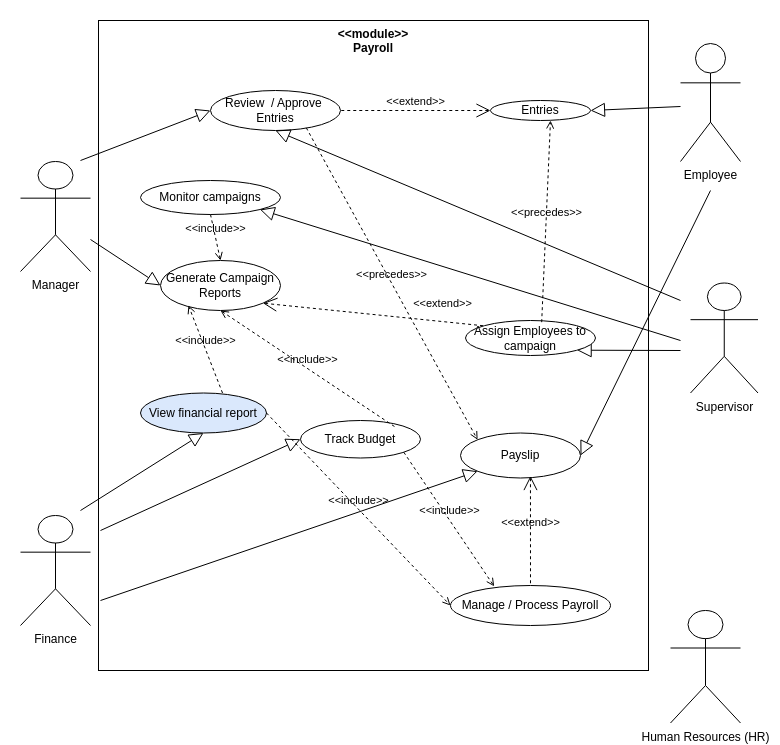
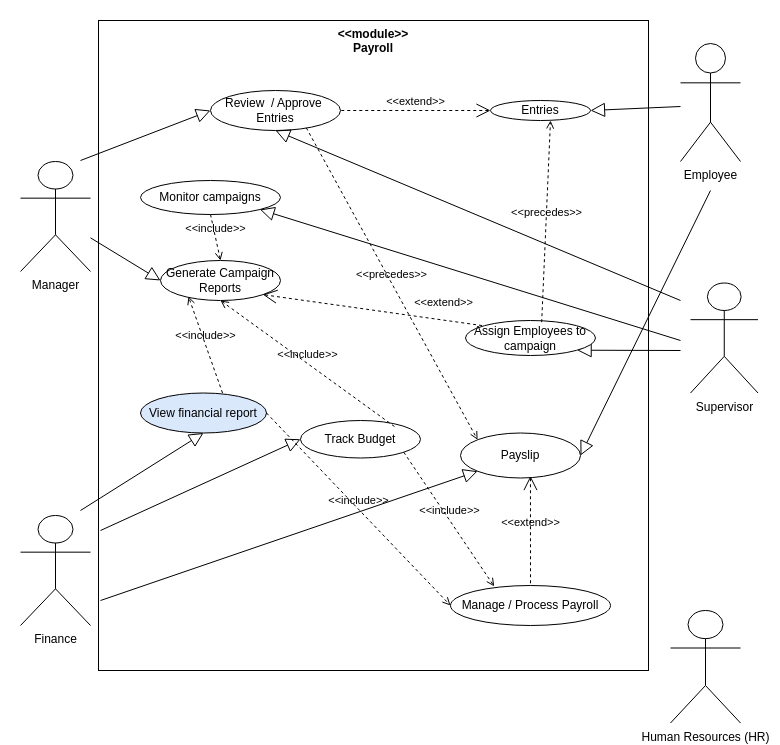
node "Generate Campaign Reports": size 120x50 -> 120x40
